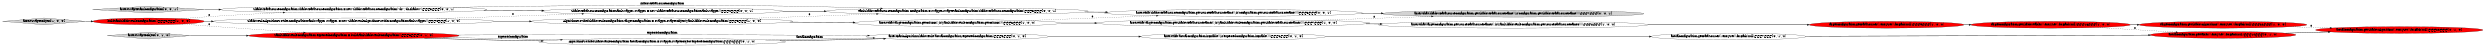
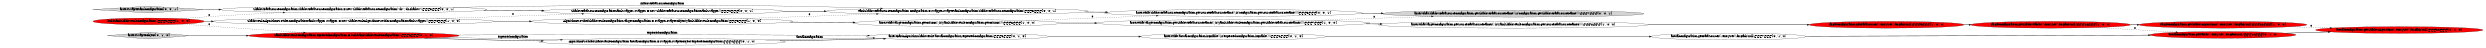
node "assertSwapToObject['1', '0', '0']": removed
